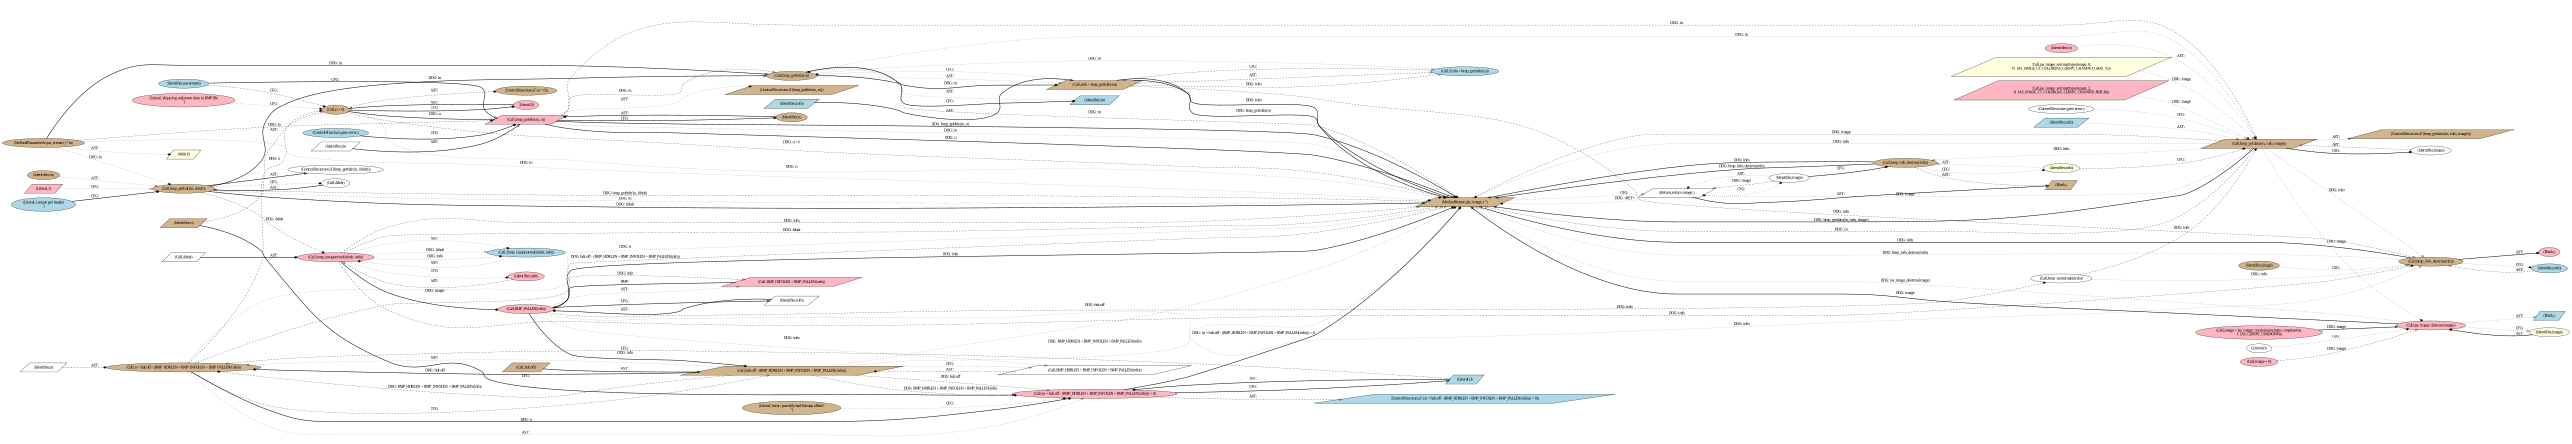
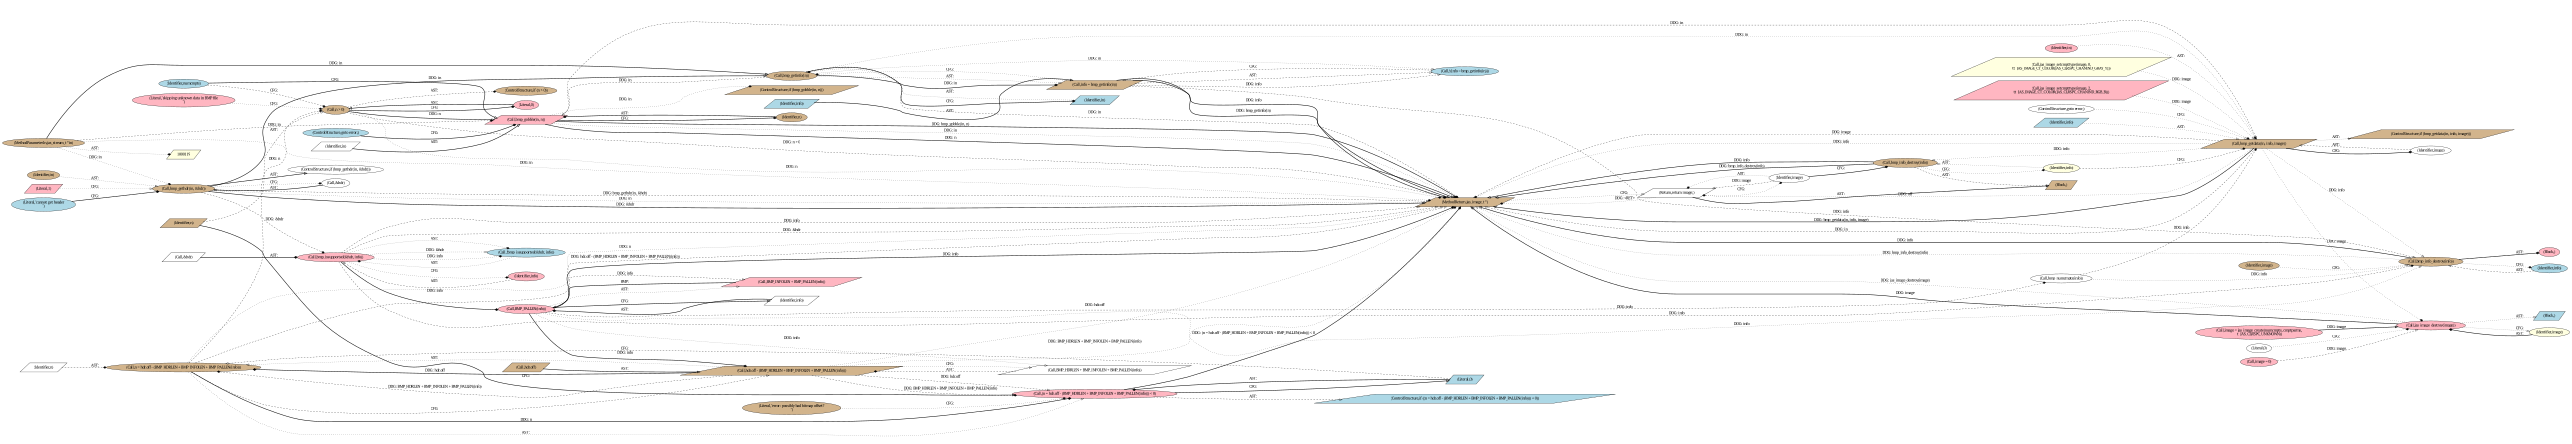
edge "(Call,bmp_gobble(in, n))" -> "(Call,bmp_getinfo(in))": reversed
edge "(Call,bmp_gobble(in, n))" -> "(ControlStructure,if (bmp_gobble(in, n)))": label "AST: " -> "DDG: in"
edge "(Call,bmp_getdata(in, info, image))" -> "(Return,return image;)": label "DDG: image" -> "DDG: off"
edge "(Call,bmp_issupported(&hdr, info))" -> "(Call,BMP_PALLEN(info))": label "DDG: image" -> "DDG: info"
